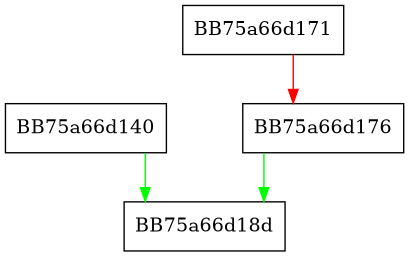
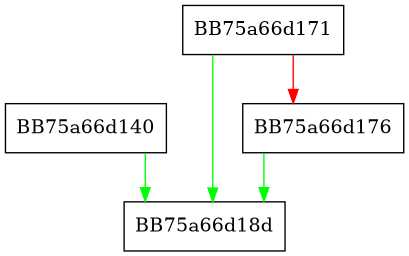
edge "BB75a66d171" -> "BB75a66d18d": added
